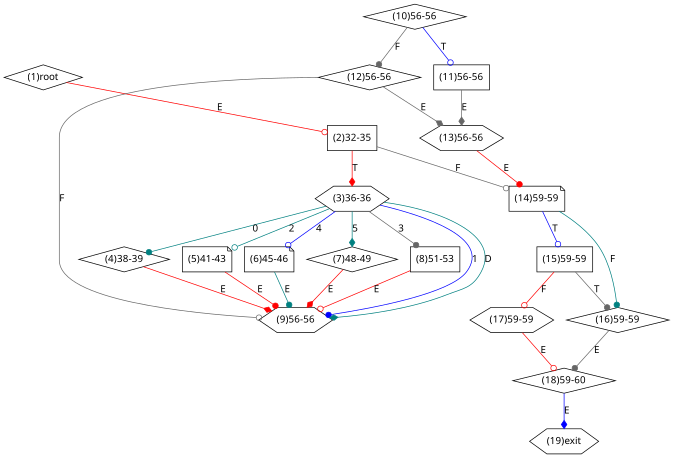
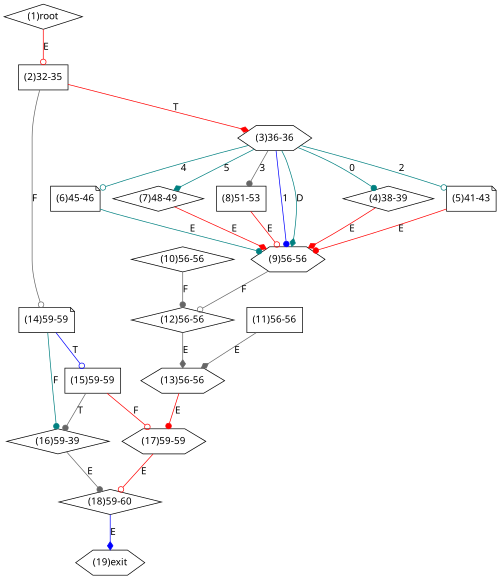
edge "(10)56-56" -> "(11)56-56": removed, label "T"
edge "(12)56-56" -> "(9)56-56": reversed
edge "(13)56-56" -> "(14)59-59": now "(13)56-56" -> "(17)59-59"
edge "(3)36-36" -> "(6)45-46": color blue -> teal
node "(16)59-59": label "(16)59-59" -> "(16)59-39"
